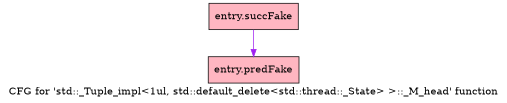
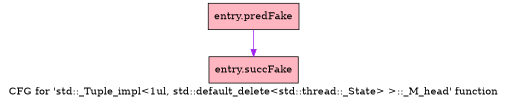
edge "entry.succFake" -> "entry.predFake": reversed
